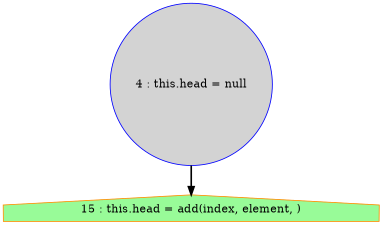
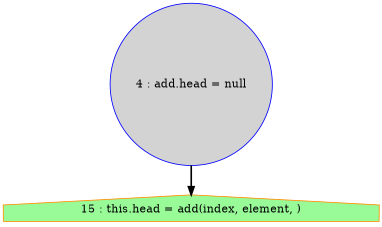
node "4 : this.head = null": label "4 : this.head = null" -> "4 : add.head = null"
